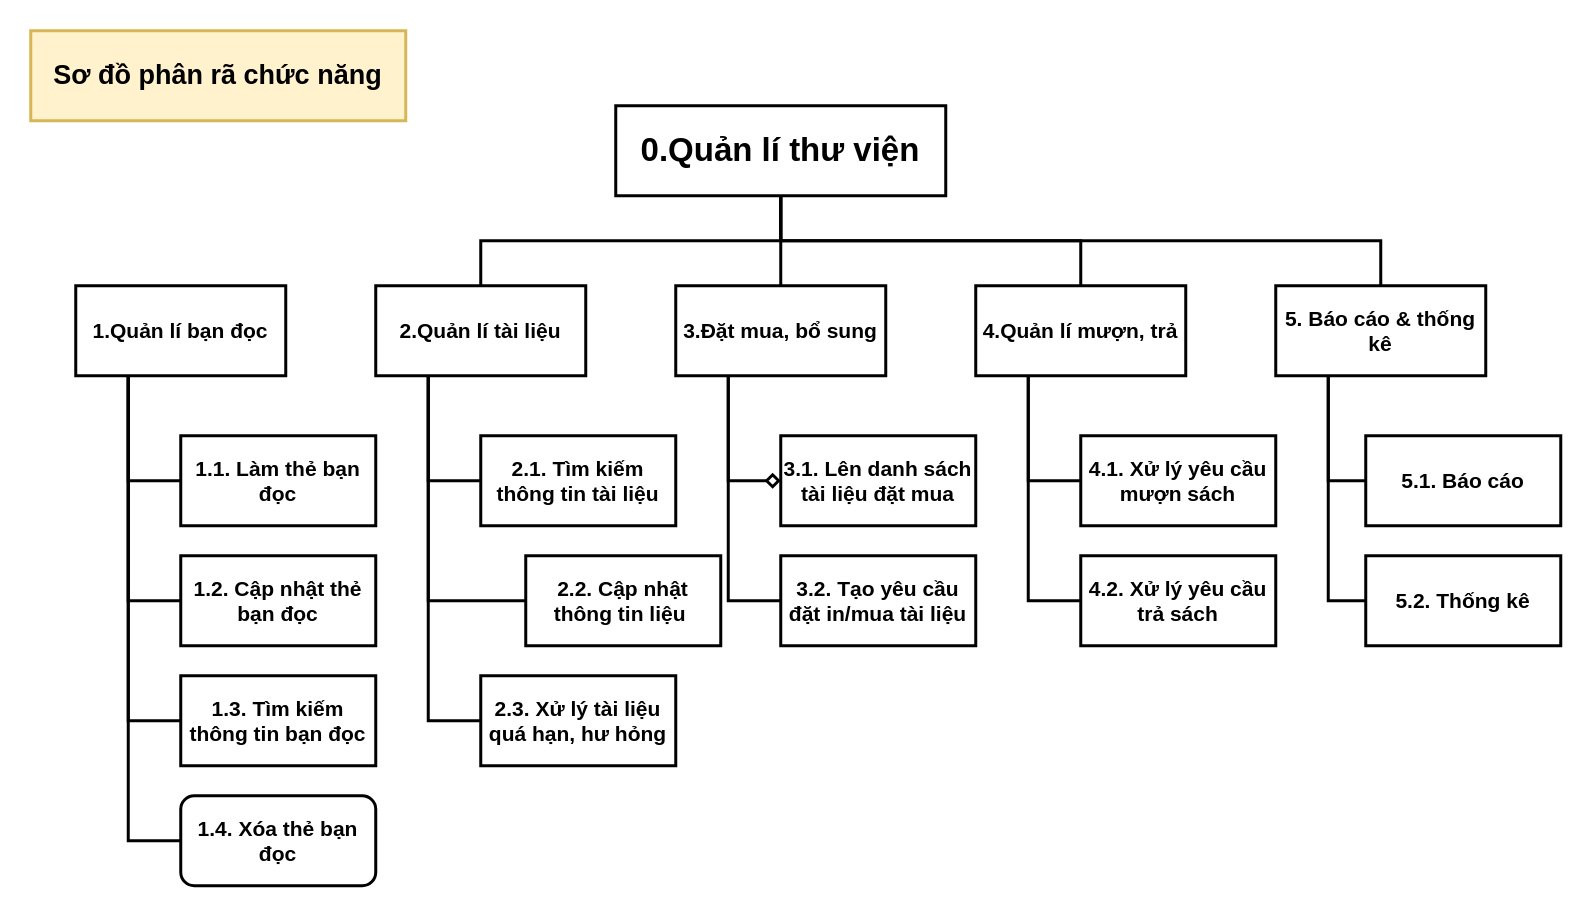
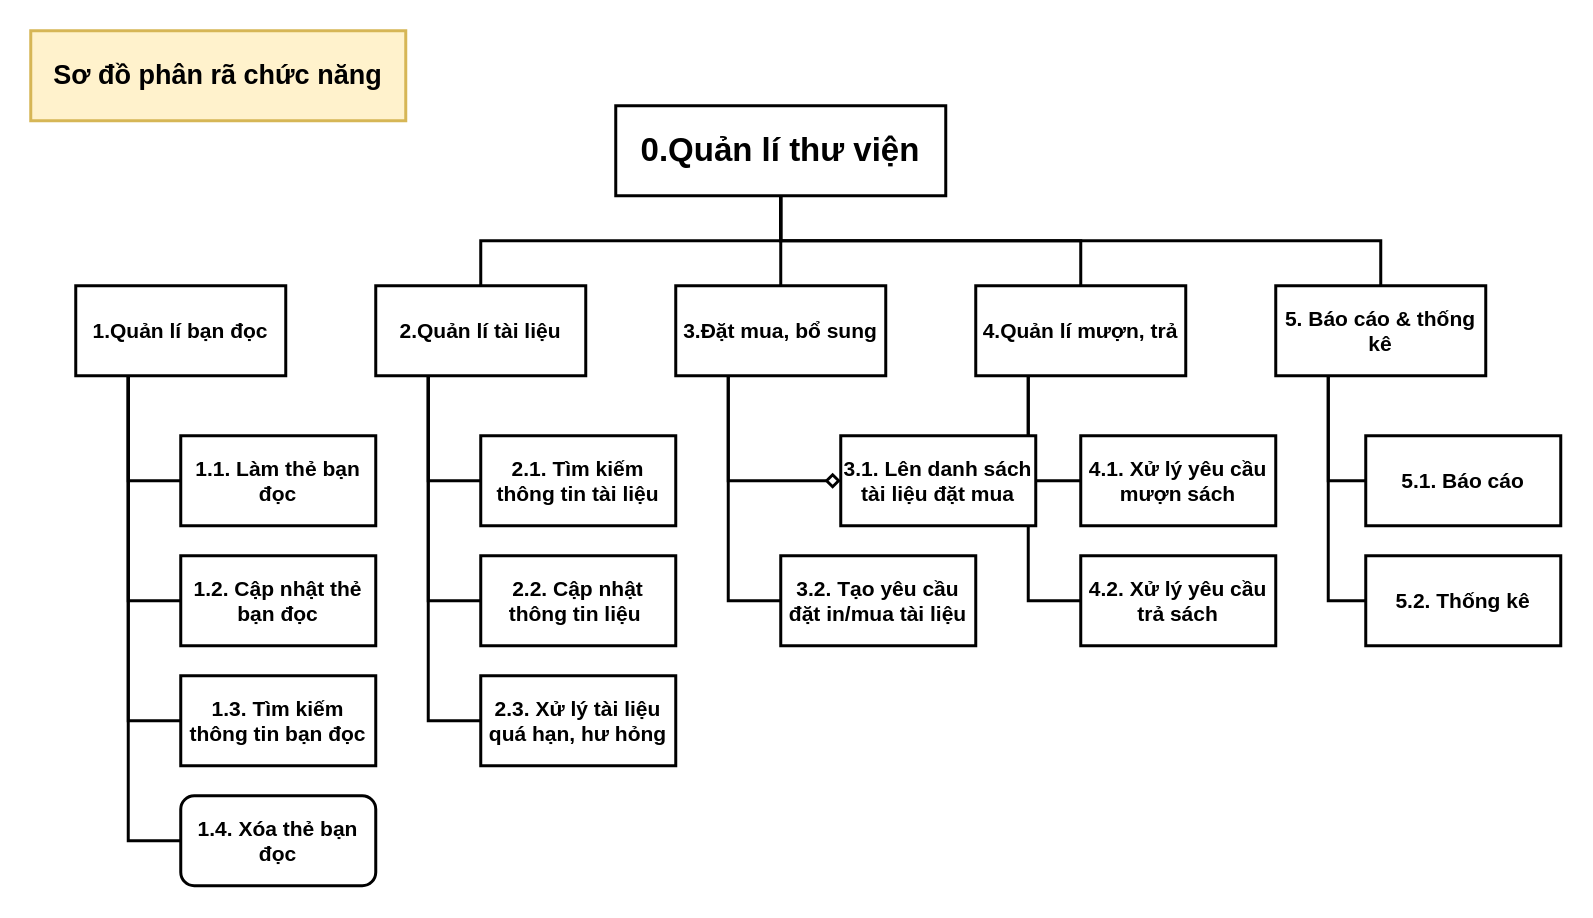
node "3.1. Lên danh sách tài liệu đặt mua": moved (878, 481) -> (938, 481)
node "2.2. Cập nhật thông tin liệu": moved (623, 601) -> (578, 601)
